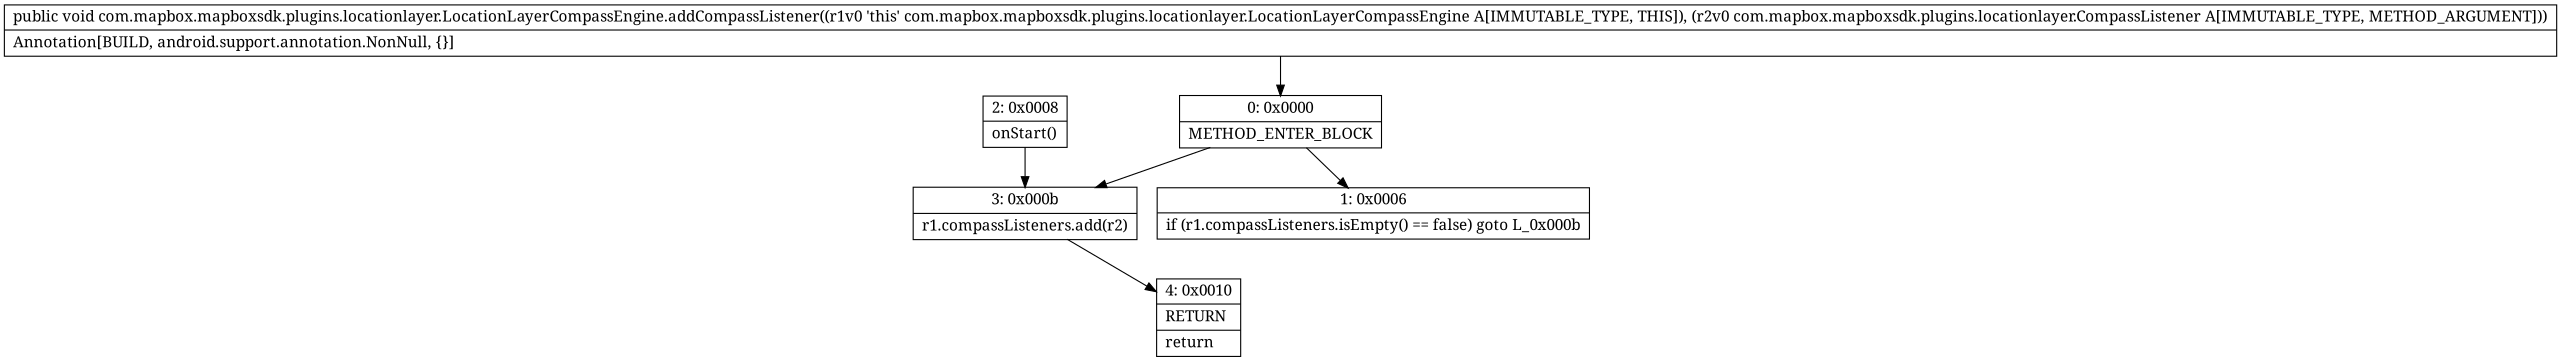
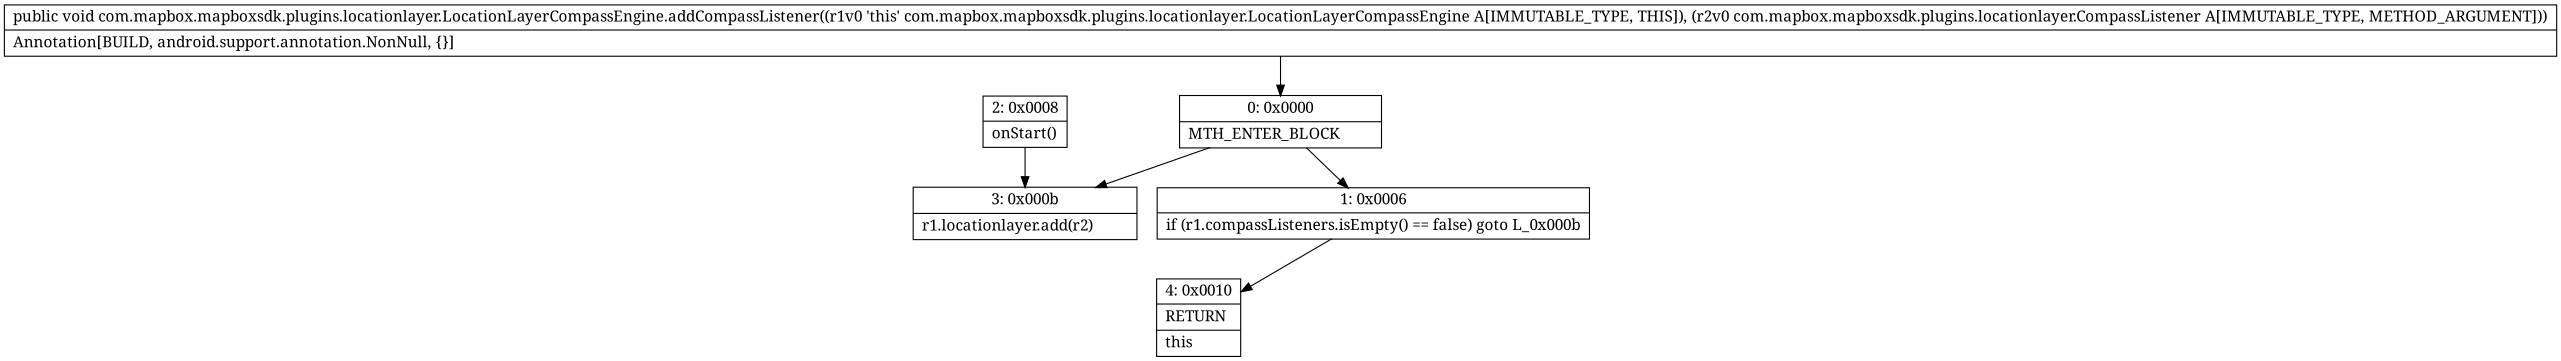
node "0: 0x0000": text "METHOD_ENTER_BLOCK" -> "MTH_ENTER_BLOCK"
node "3: 0x000b": text "r1.compassListeners.add(r2)" -> "r1.locationlayer.add(r2)"
edge "3: 0x000b" -> "4: 0x0010": now "1: 0x0006" -> "4: 0x0010"
node "4: 0x0010": text "return" -> "this"
